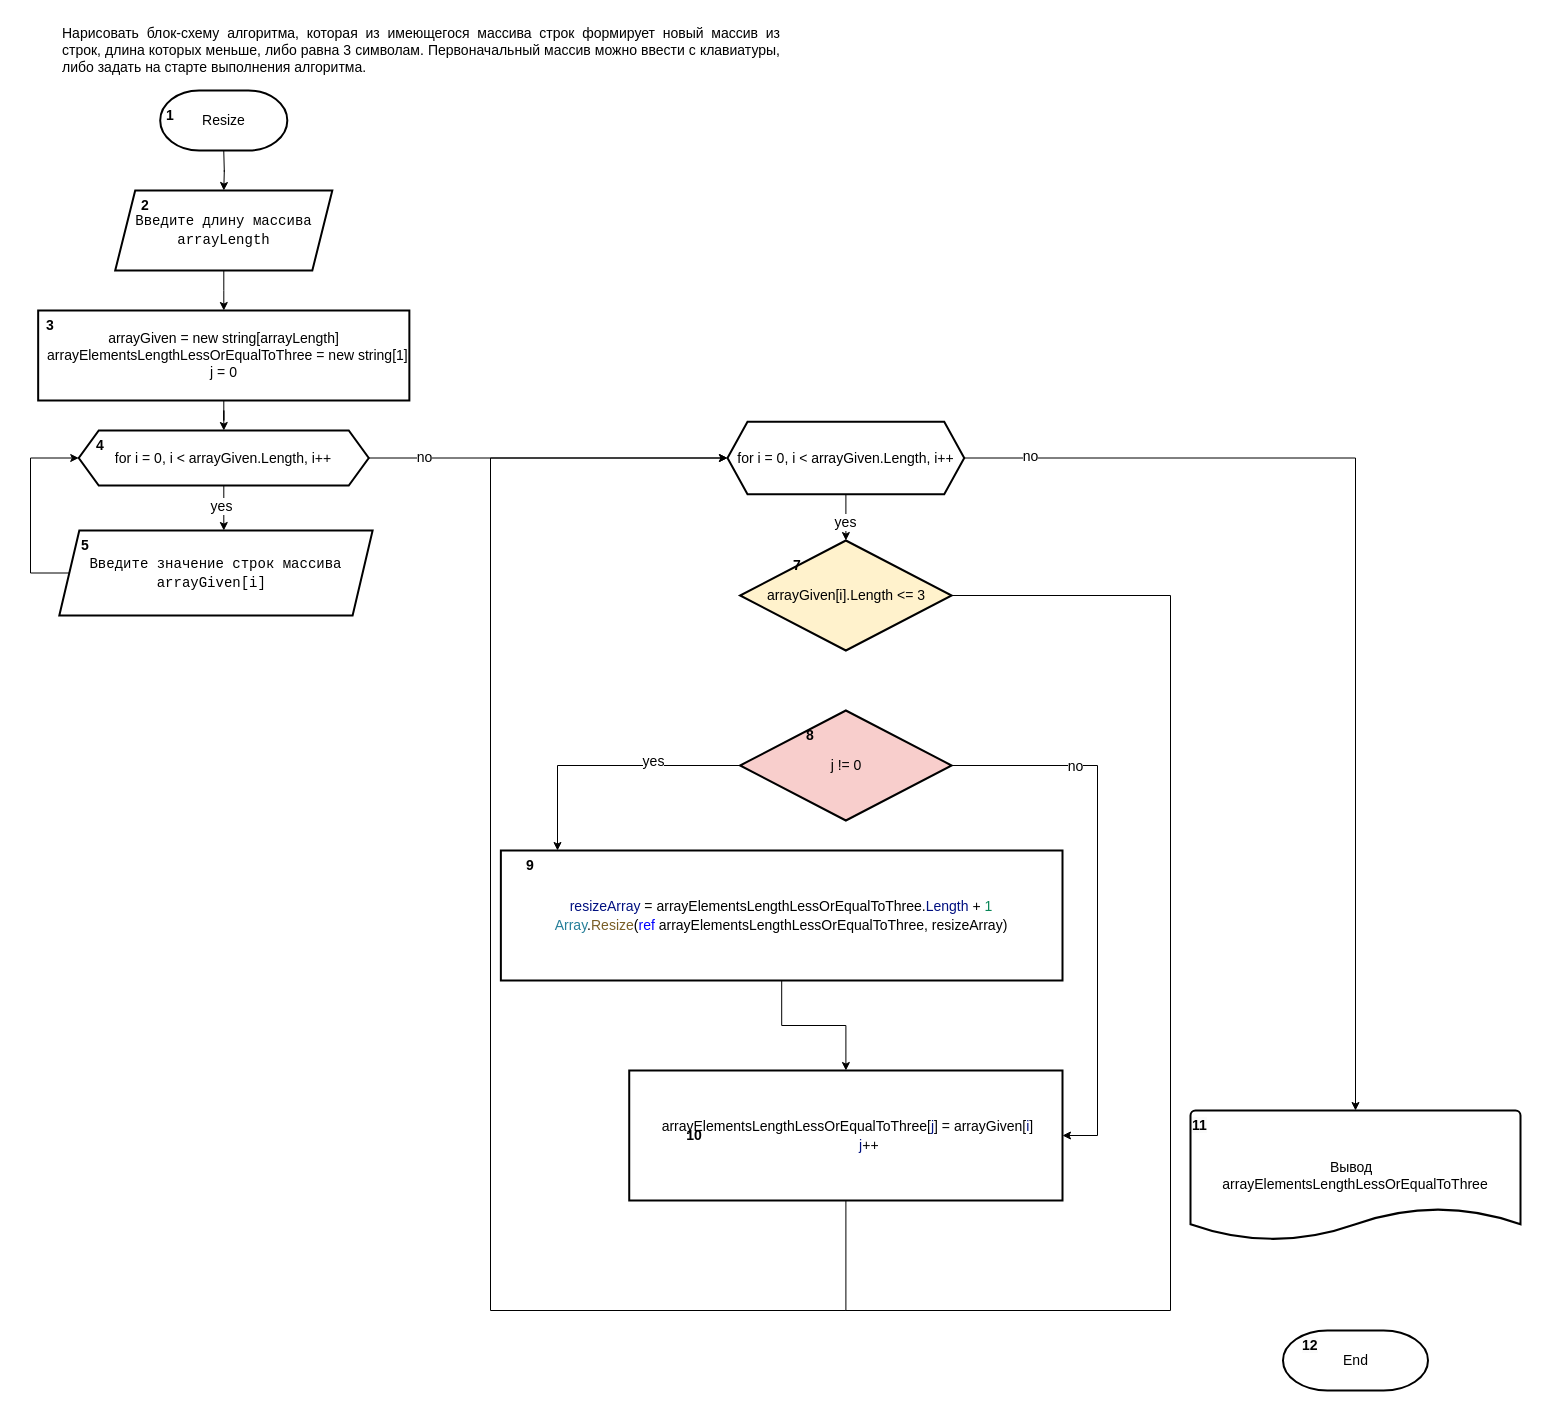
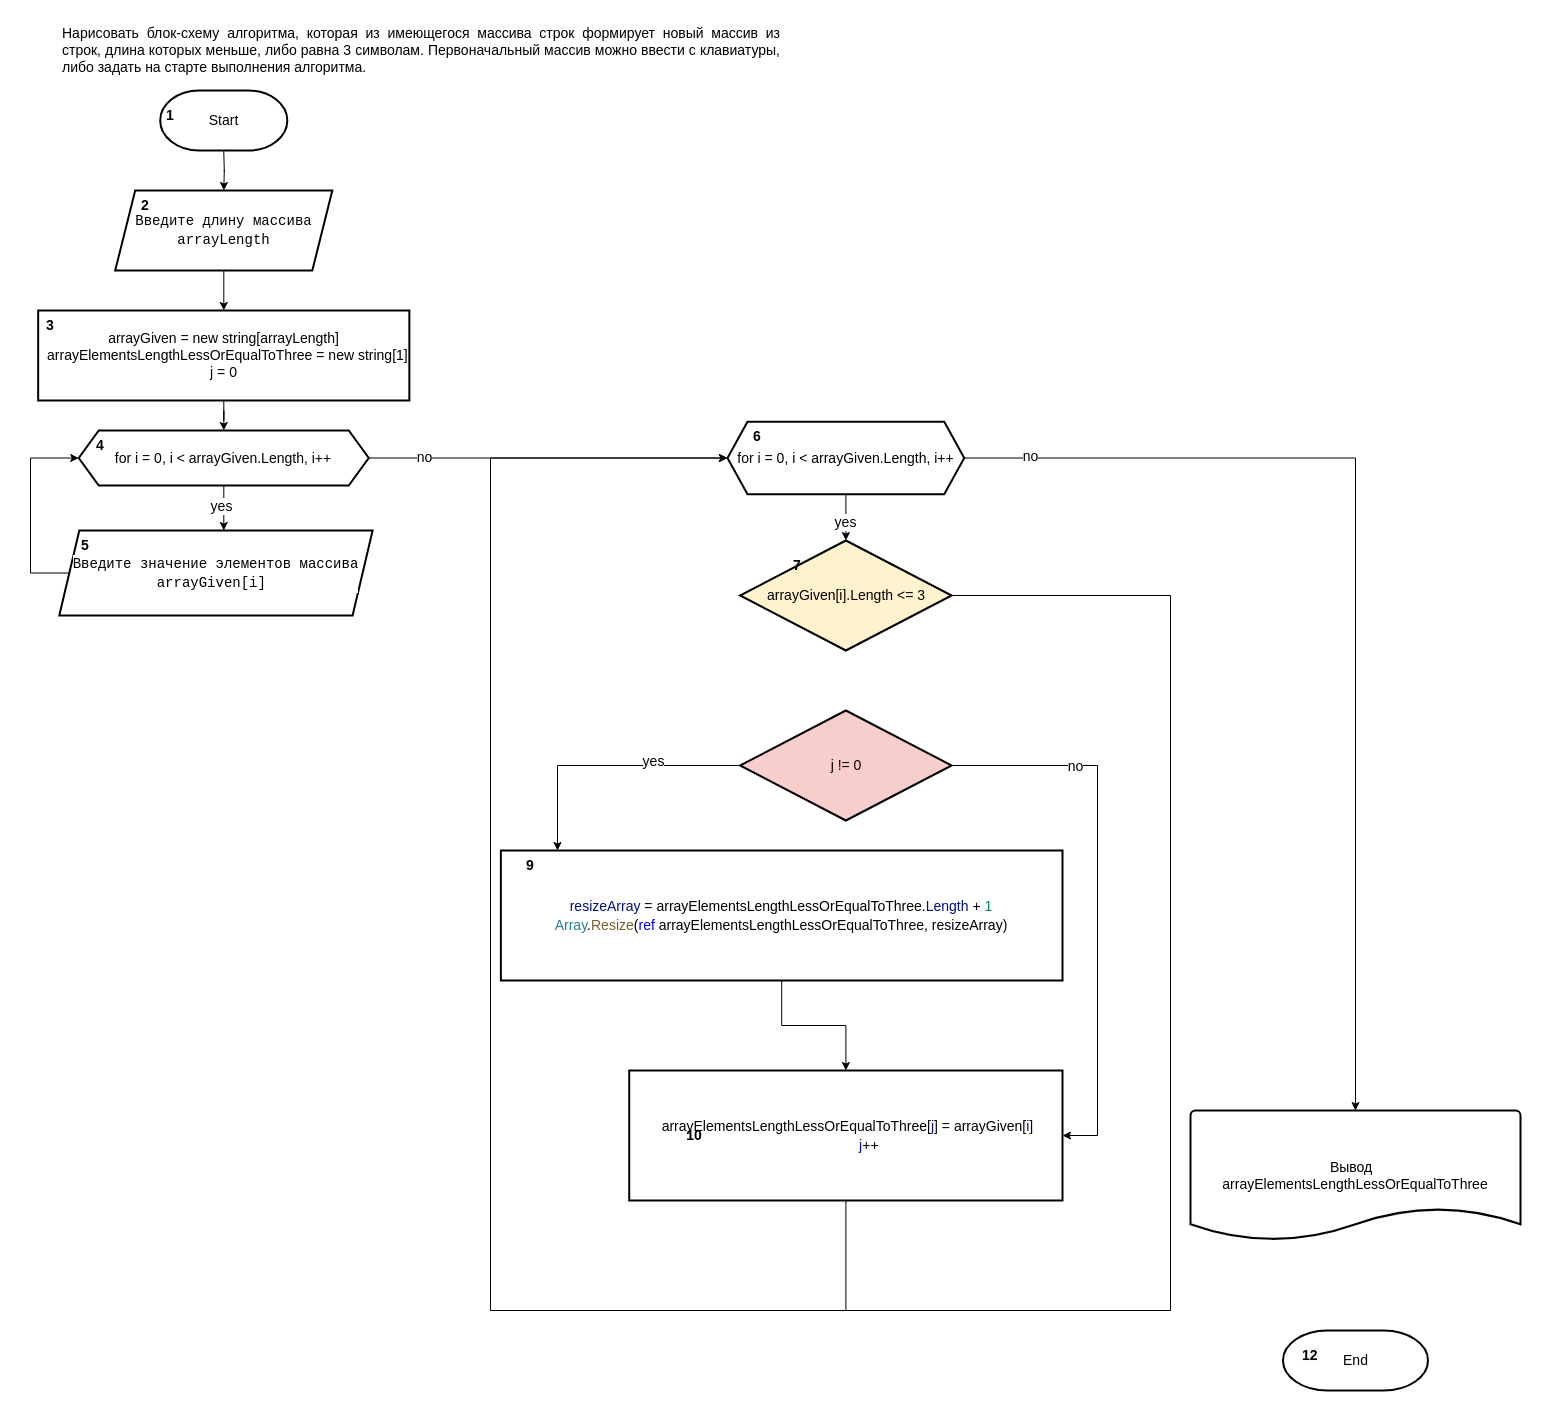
node "Resize": label "Resize" -> "Start"
node "6": added
node "Введите значение строк массива arrayGiven[i]": label "Введите значение строк массива arrayGiven[i]" -> "Введите значение элементов массива arrayGiven[i]"
node "8": removed
node "11": removed
node "12": moved (1326, 1351) -> (1326, 1361)
